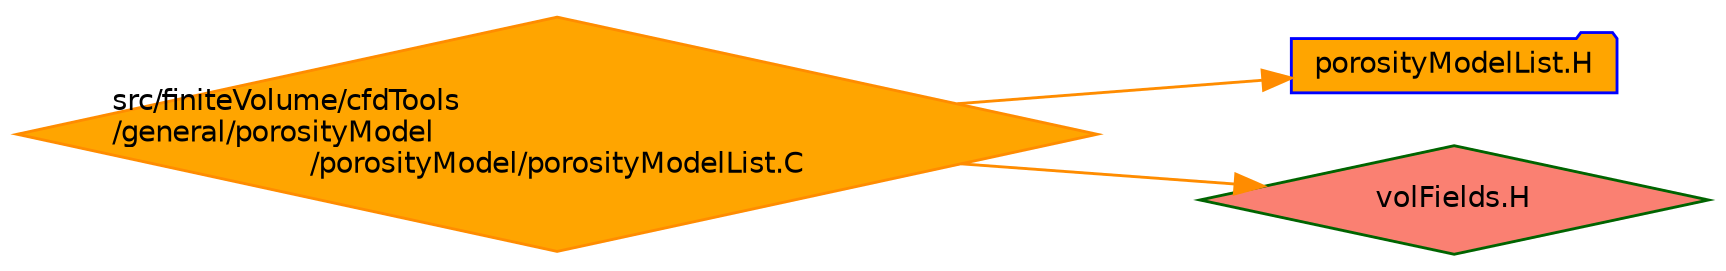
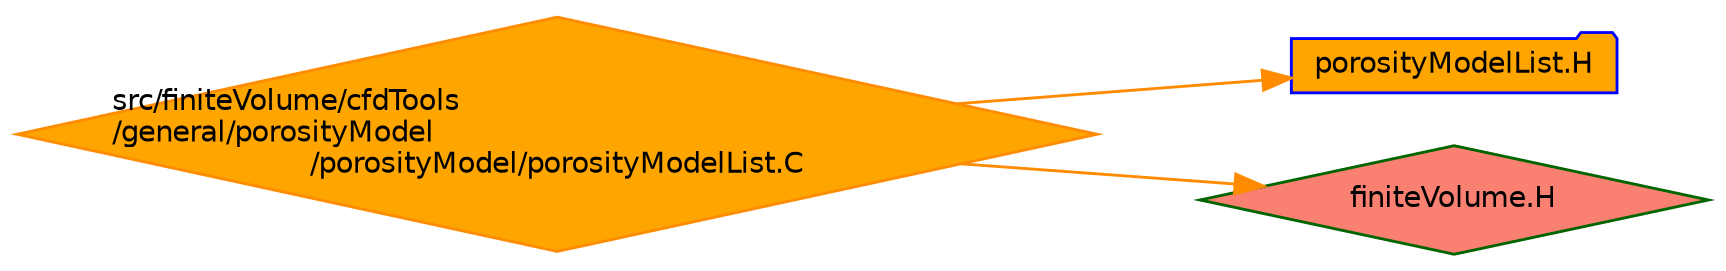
node "volFields.H": label "volFields.H" -> "finiteVolume.H"
